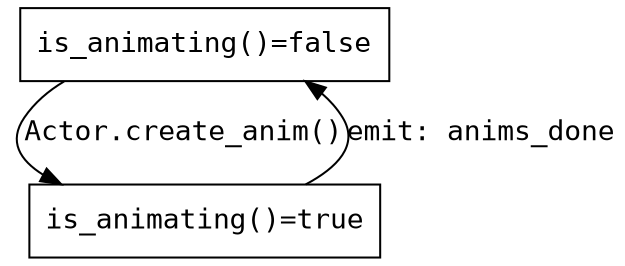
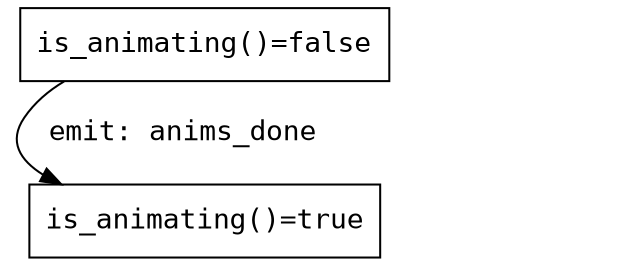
edge "is_animating()=false" -> "is_animating()=true": label "Actor.create_anim()" -> "emit: anims_done"
edge "is_animating()=true" -> "is_animating()=false": removed, label "emit: anims_done"
